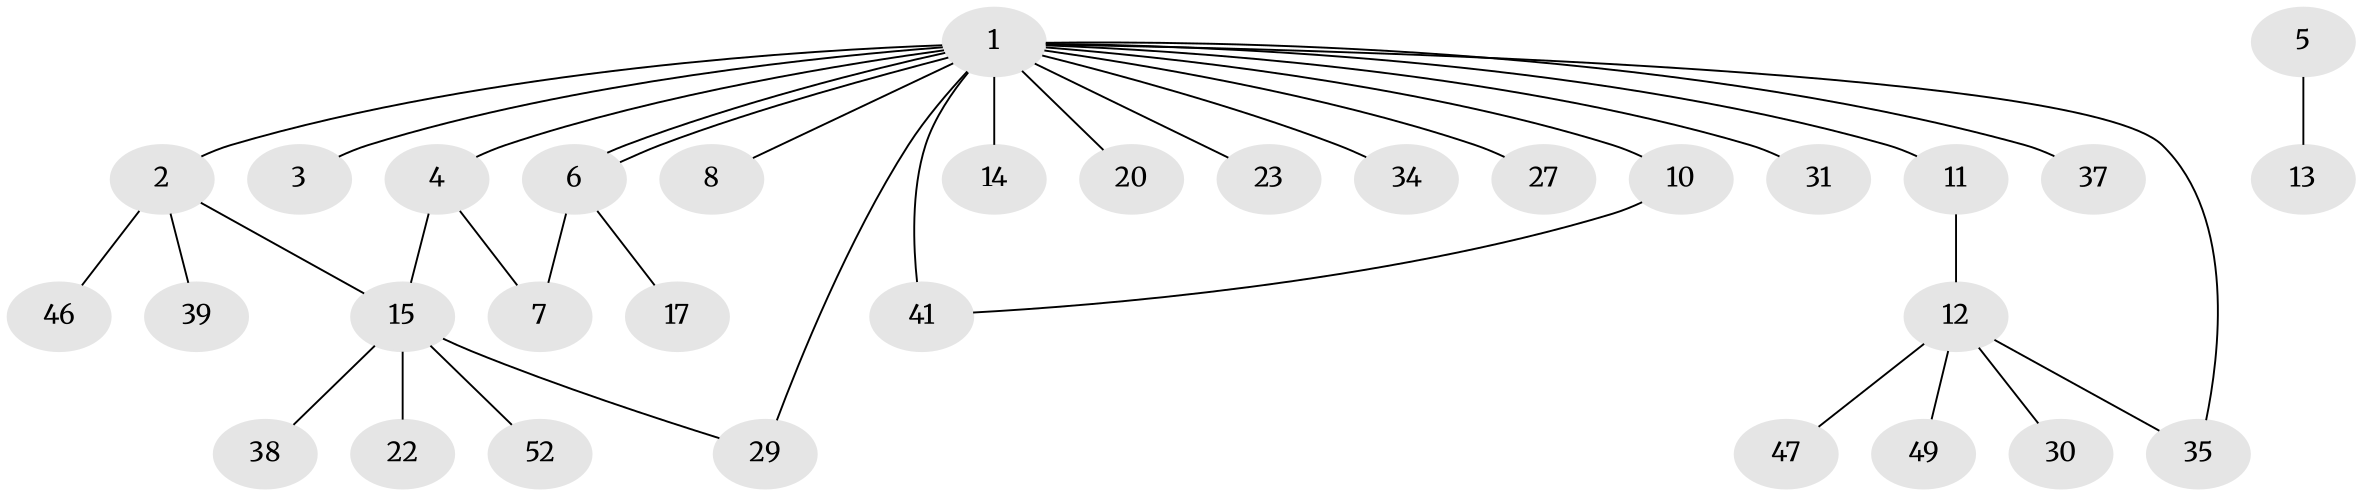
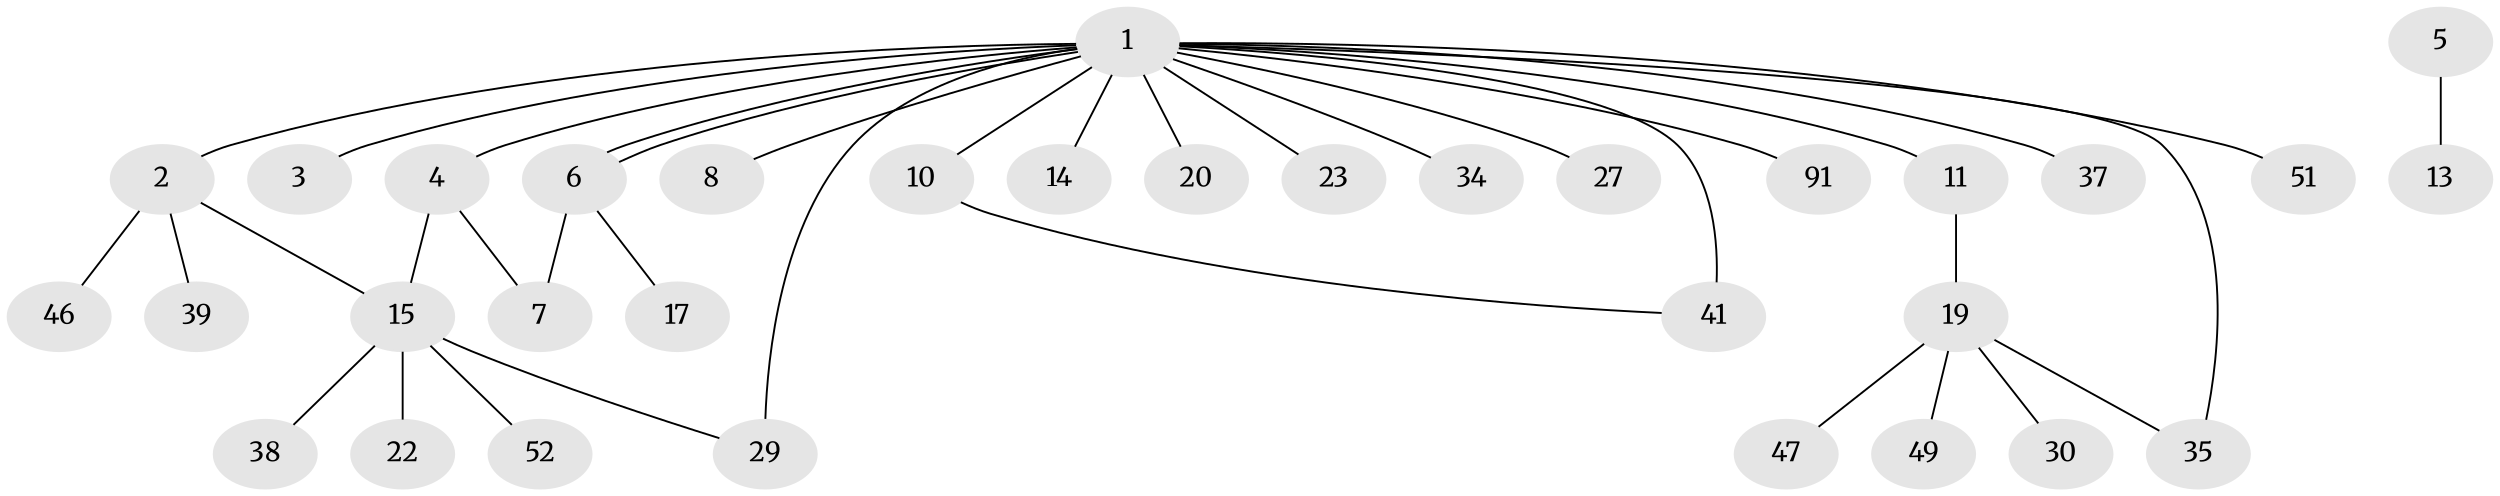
node "31": label "31" -> "91"
node "51": added
node "12": label "12" -> "19"
